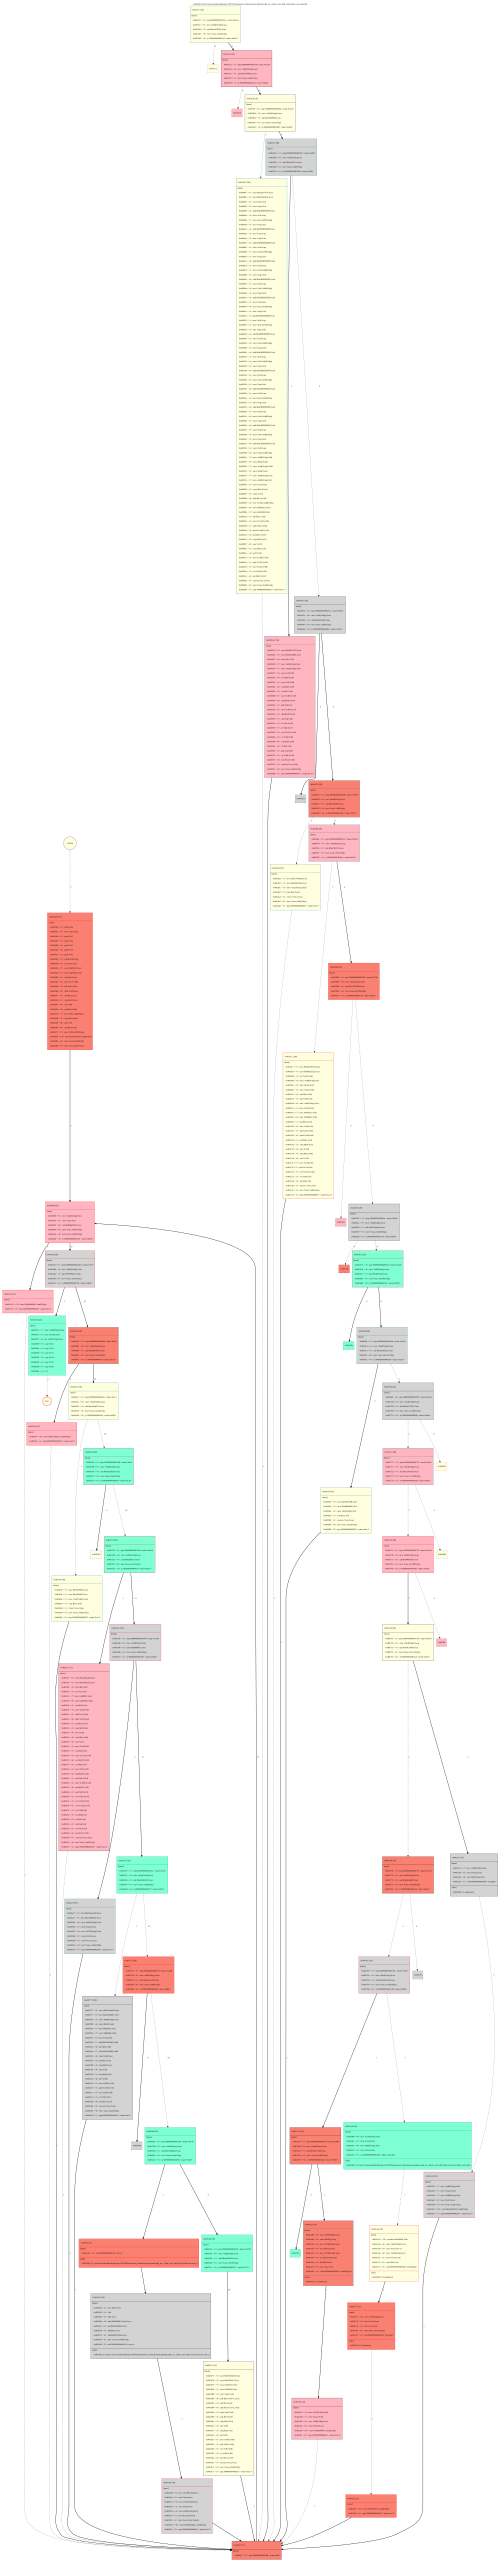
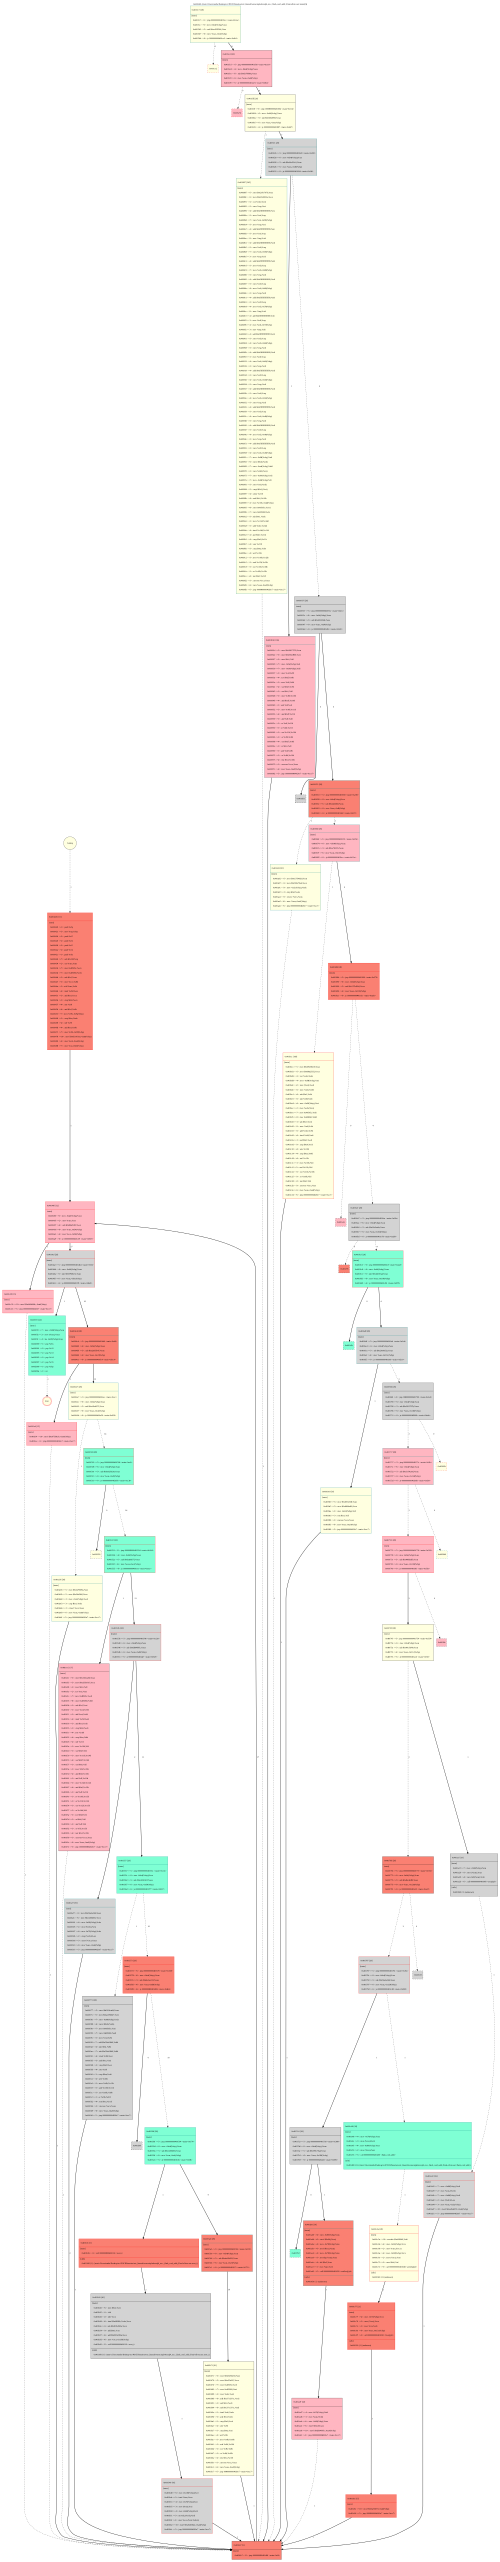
node "0x4017a3 [28]": fillcolor salmon -> lightgrey
node "0x4015ab [28]": fillcolor aquamarine -> salmon
edge "0x401c77 [21]" -> "0x401c8c [15]": style dashed -> bold
